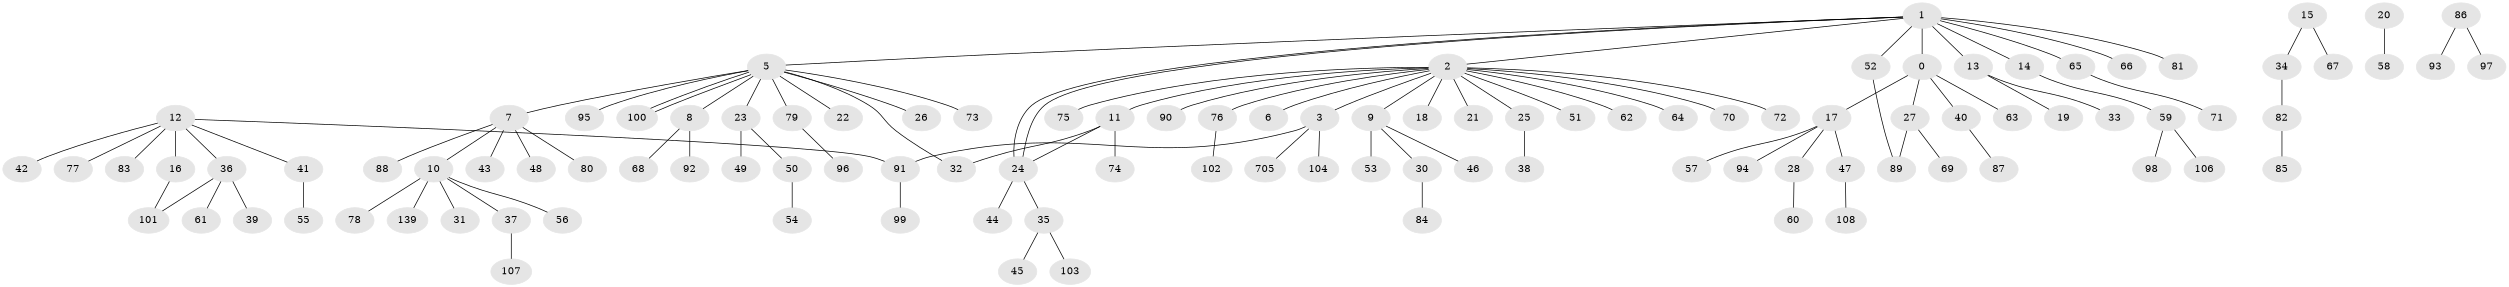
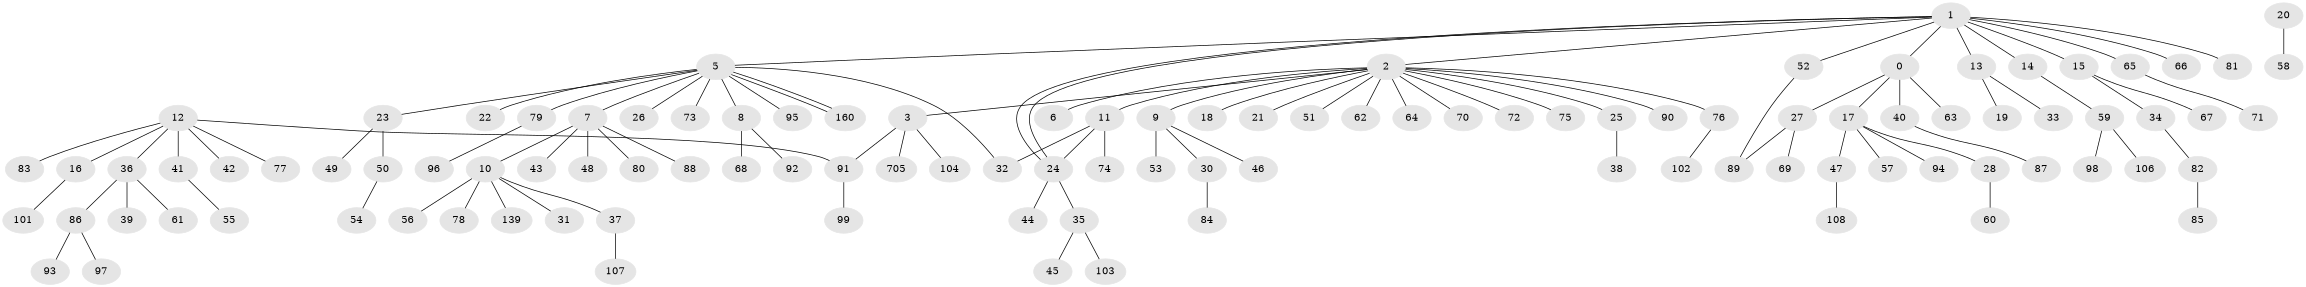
edge "1" -- "15": added
node "100": label "100" -> "160"
edge "36" -- "101": now "36" -- "86"
